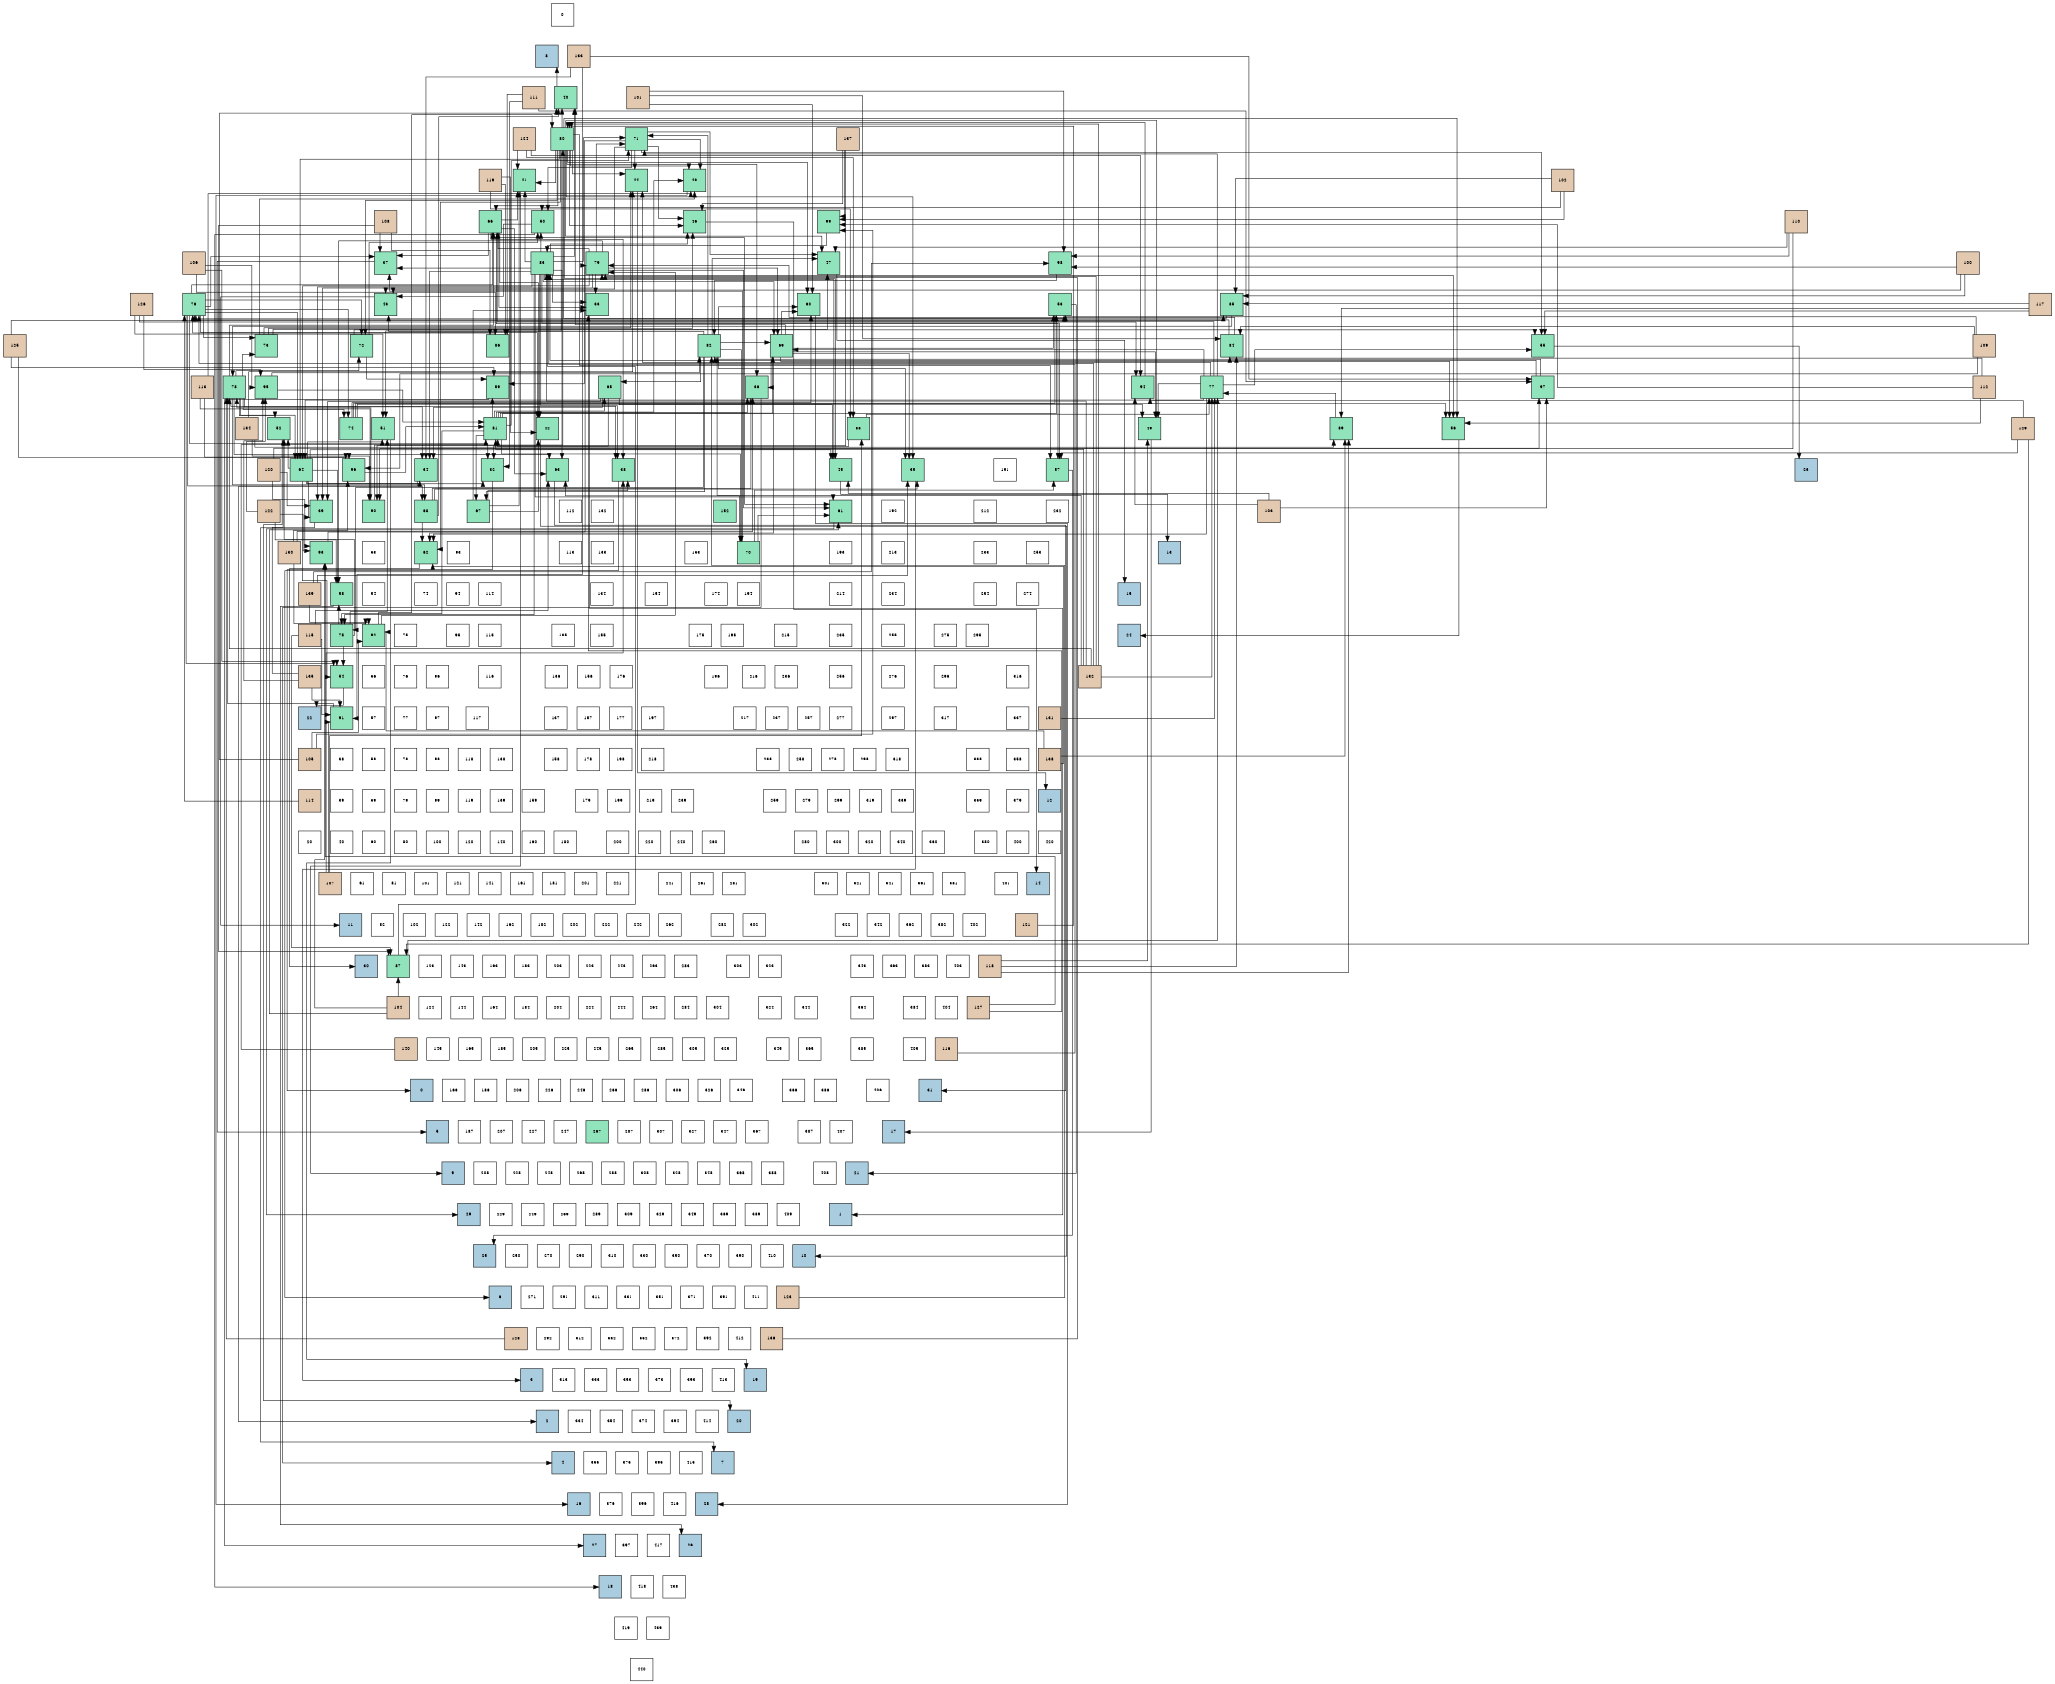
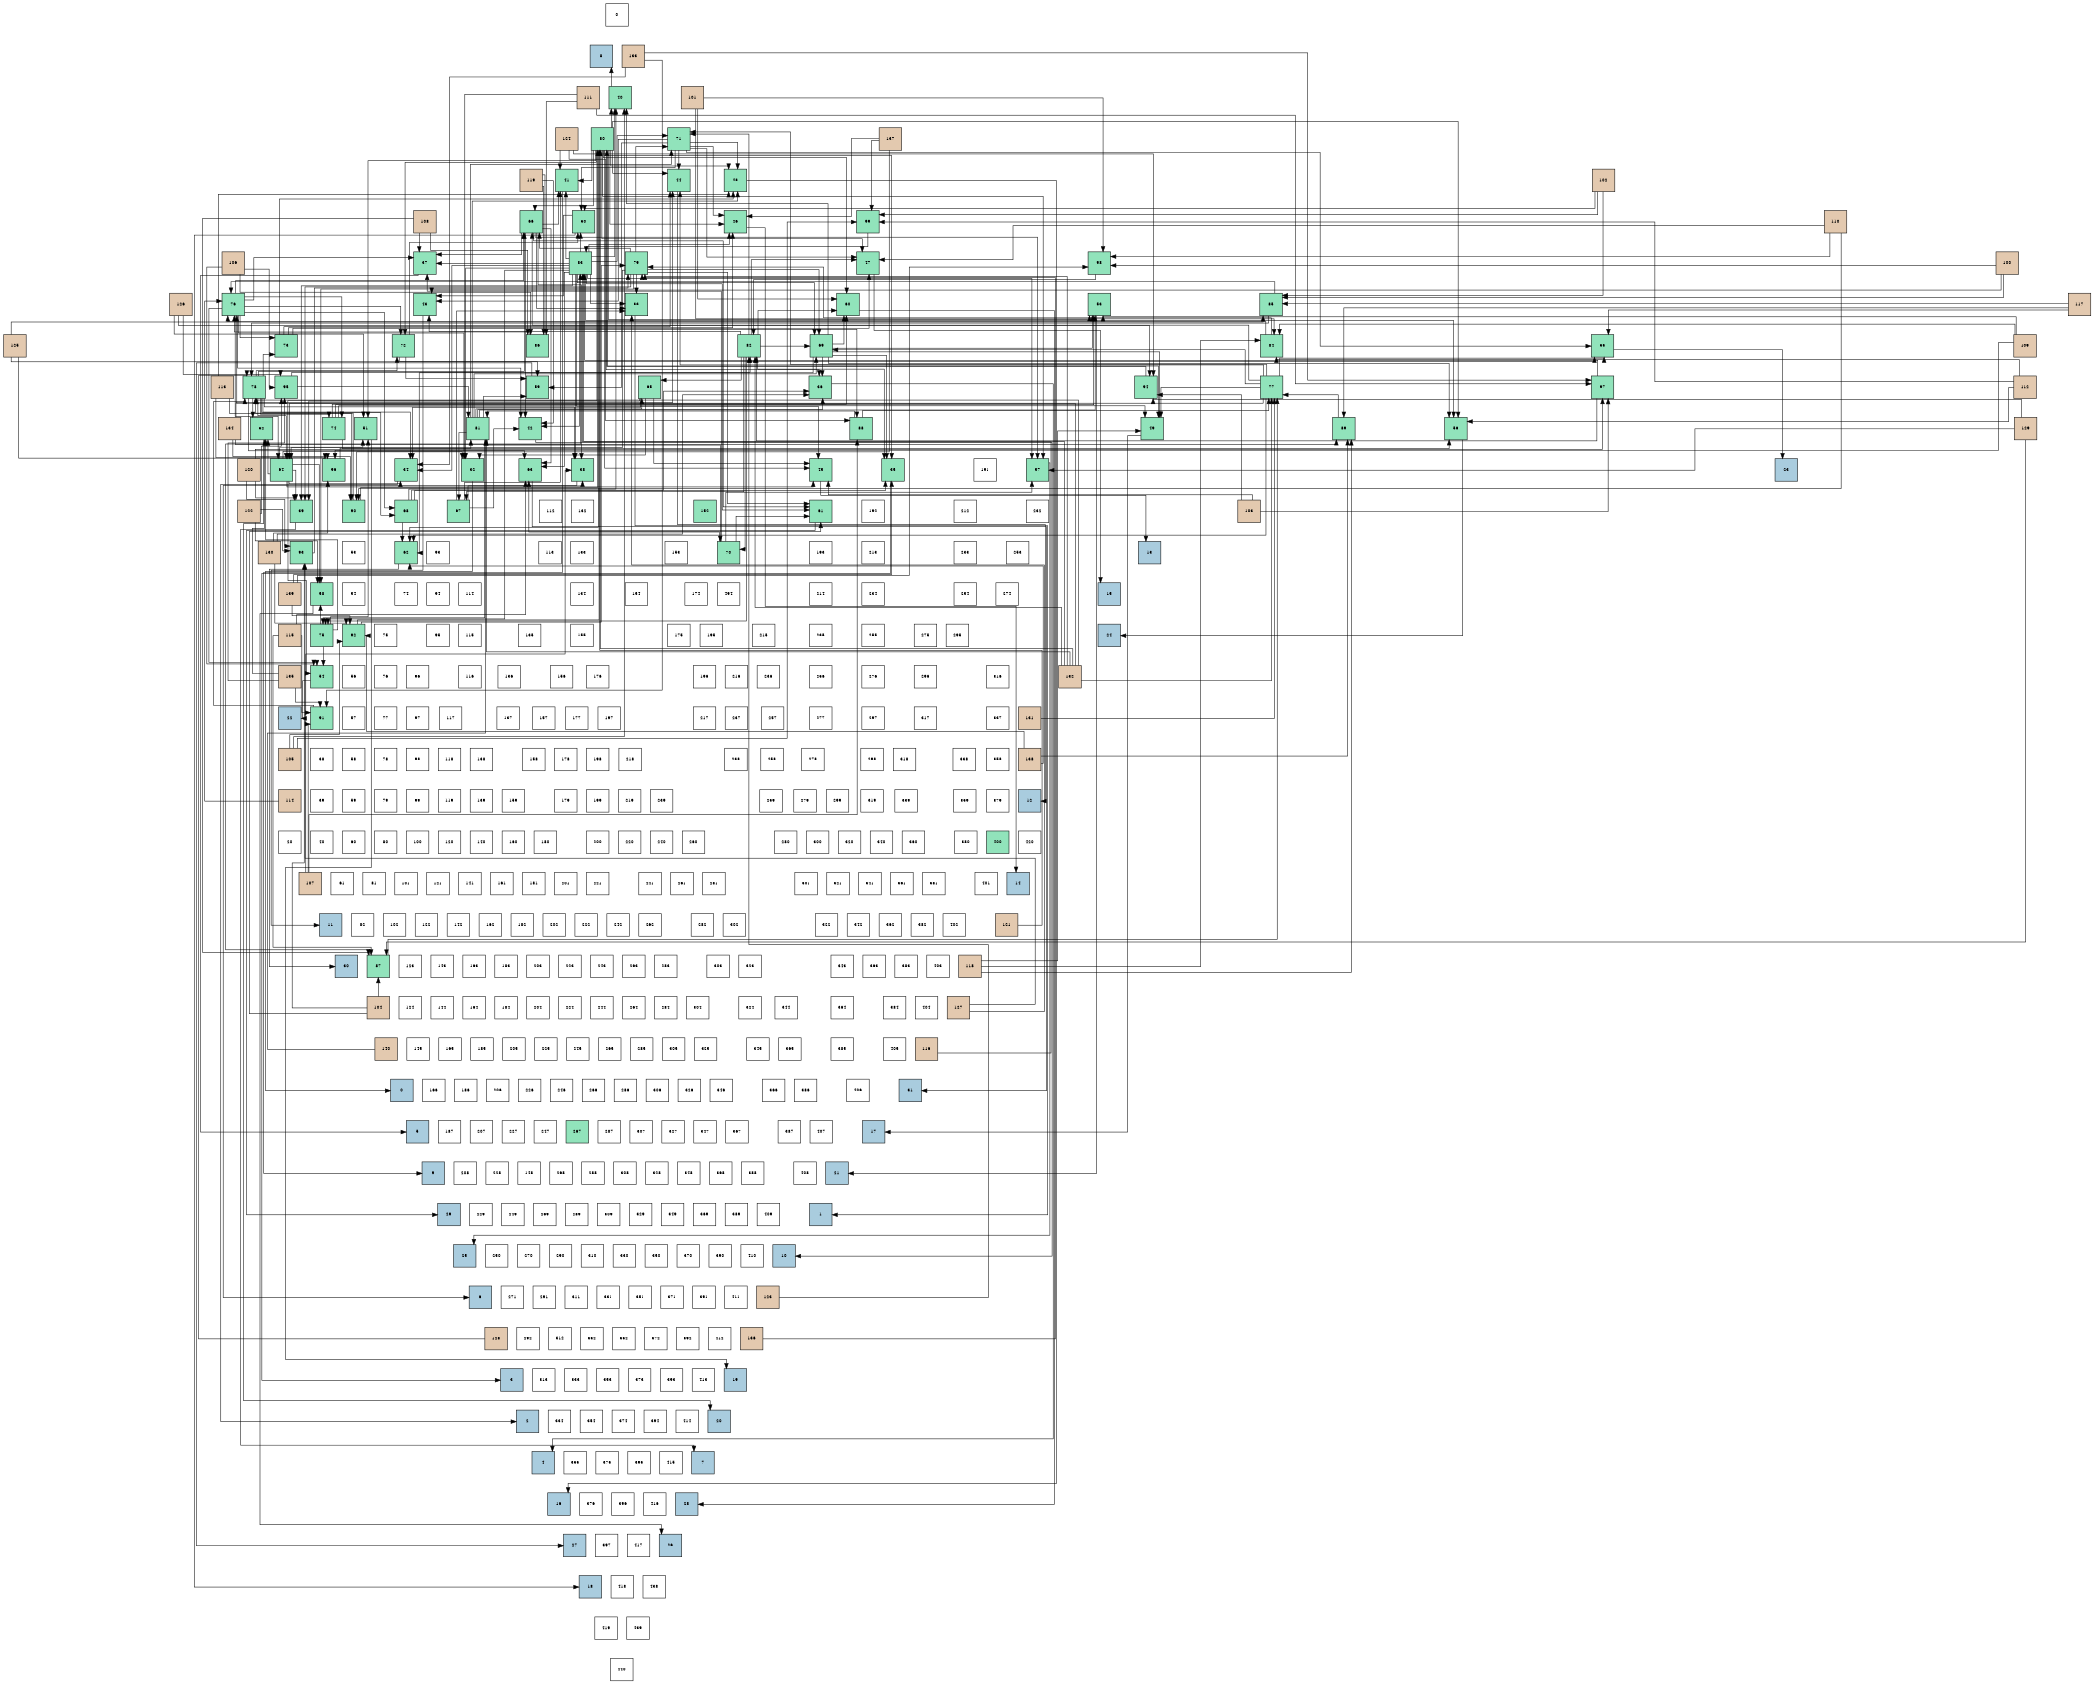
edge "83" -> "32": added
node "194": label "194" -> "494"
node "400": fillcolor #ffffff -> #91e3bb
node "248": label "248" -> "148"
